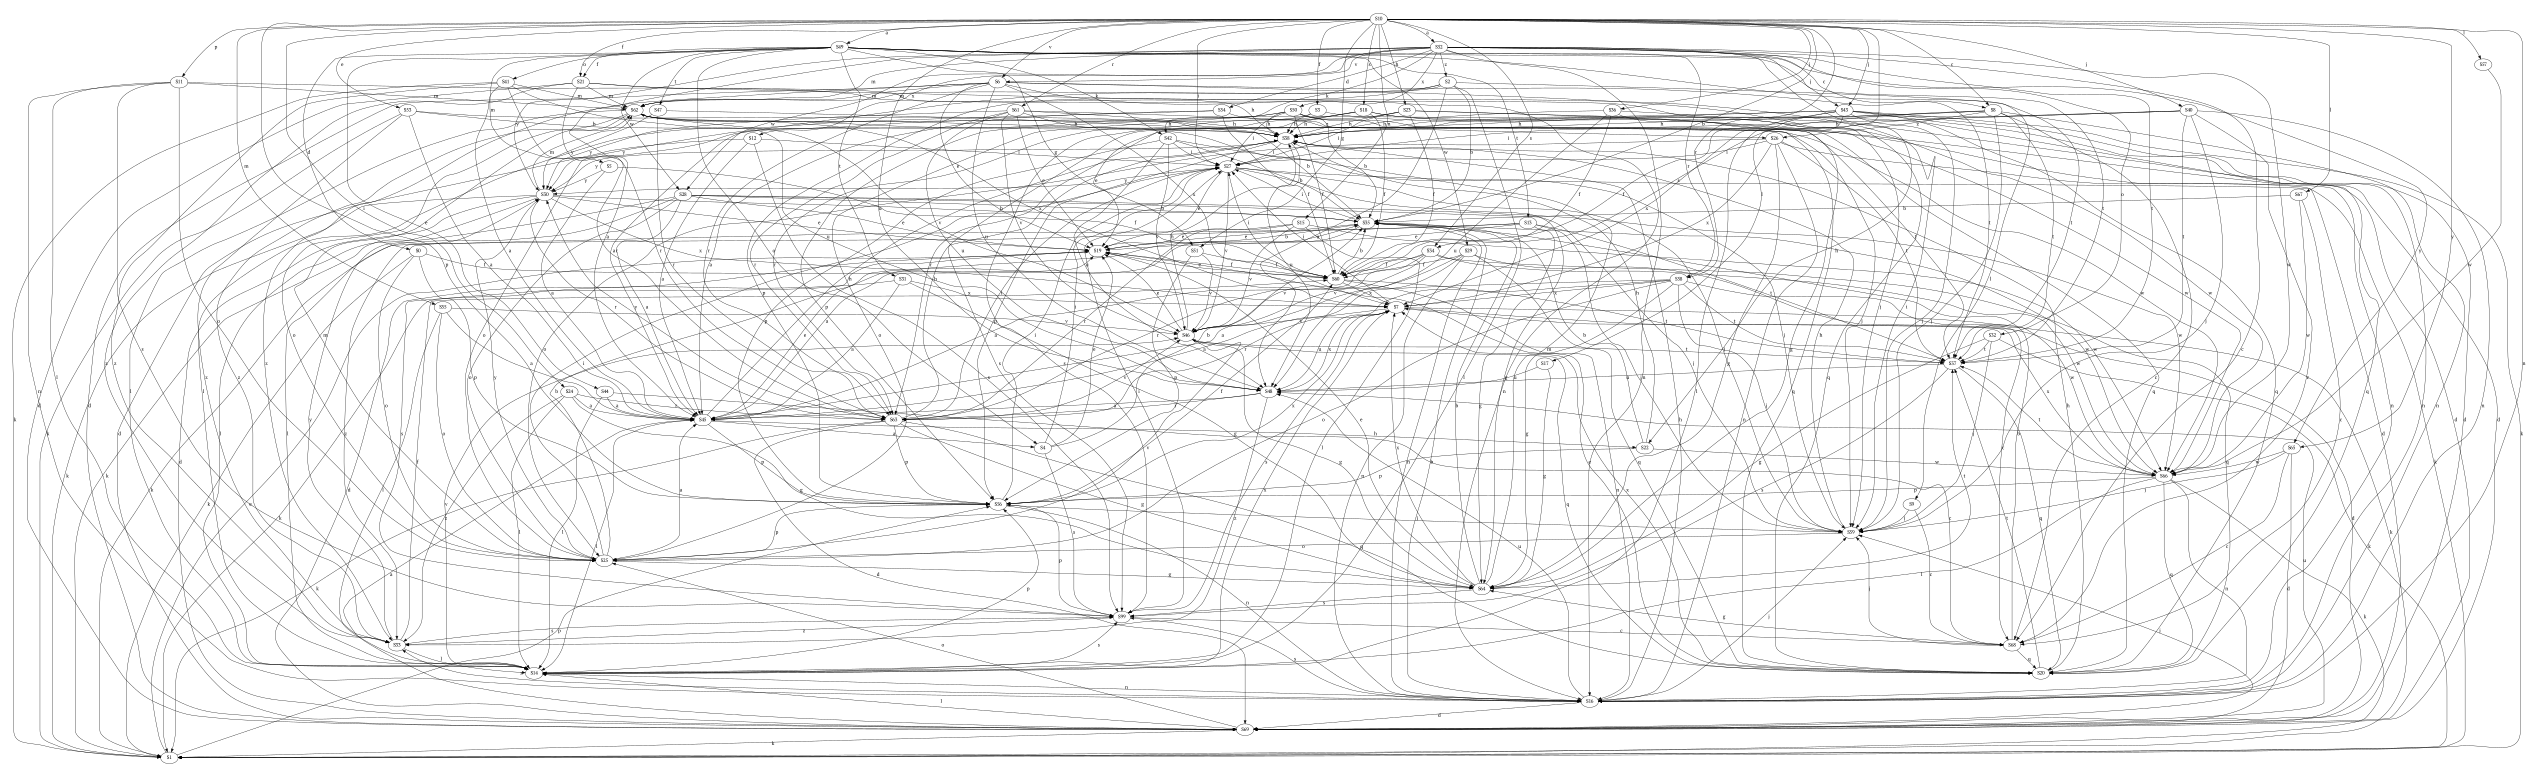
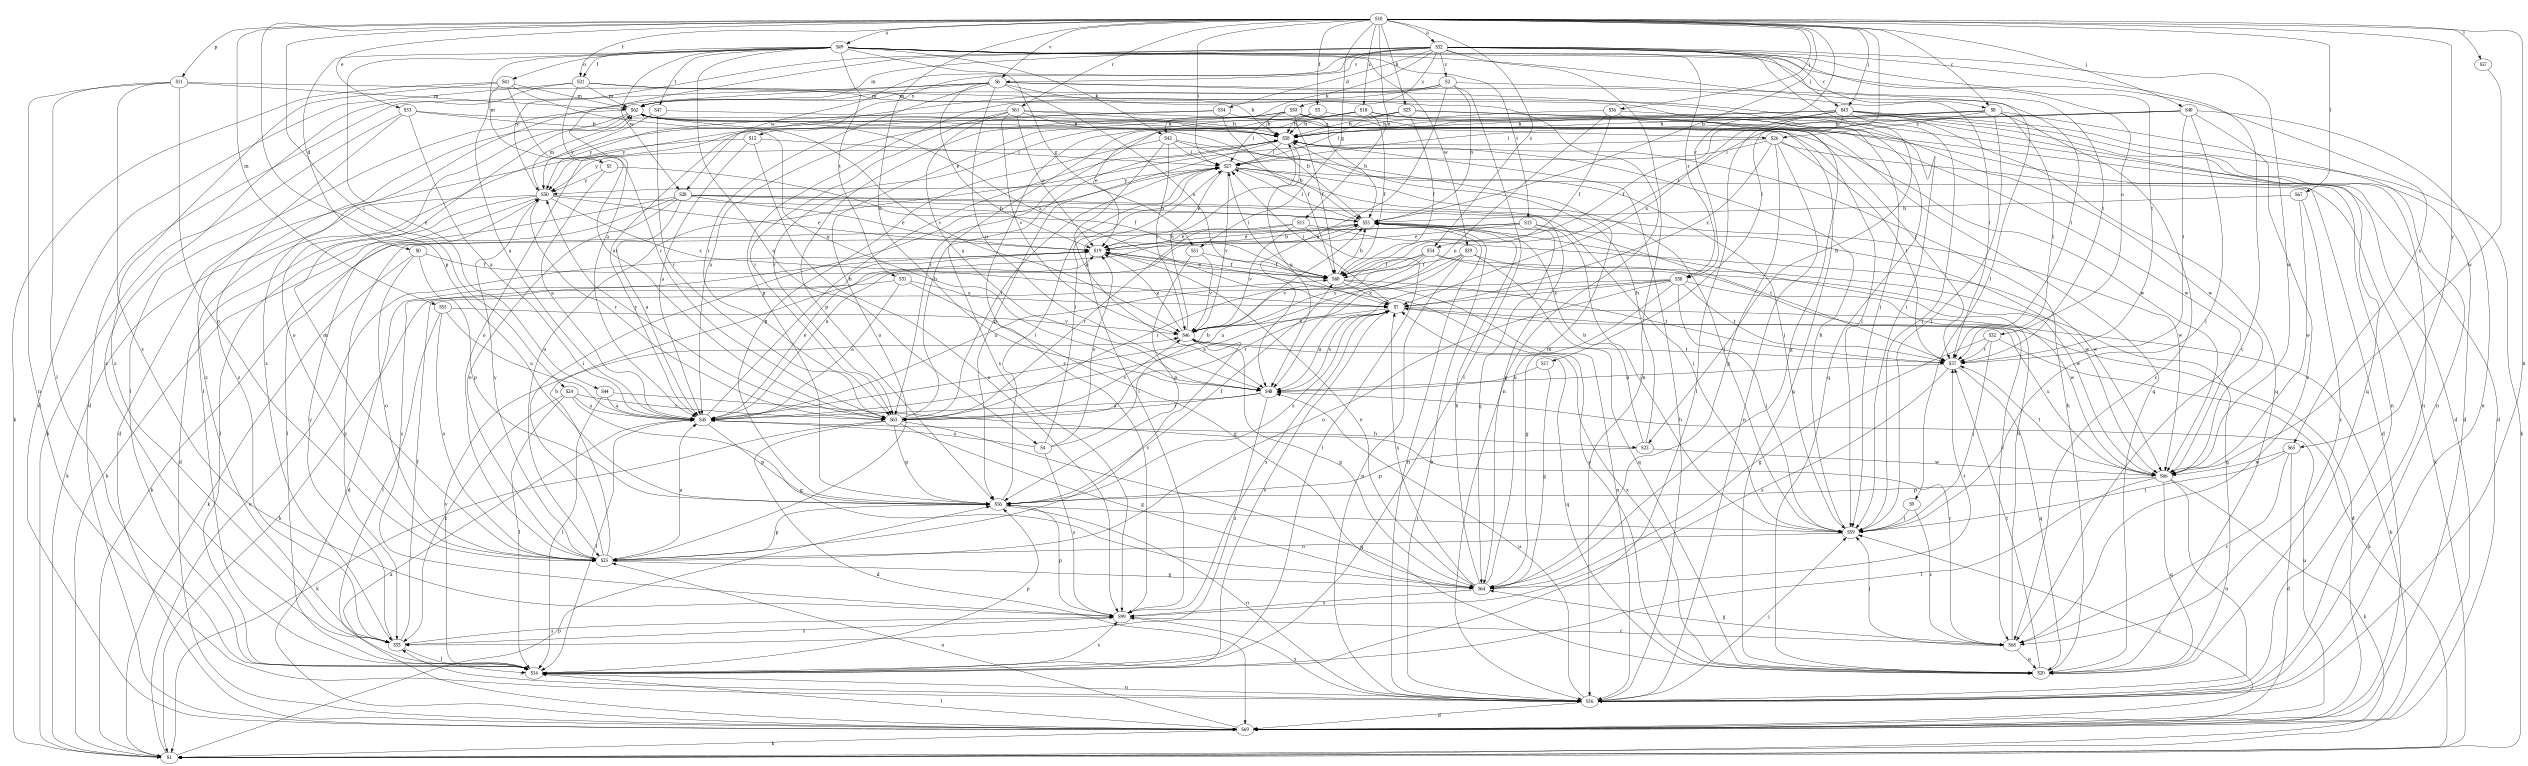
edge "S45" -> "S4": reversed
